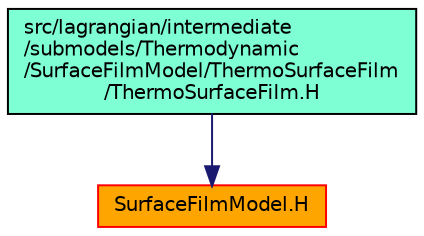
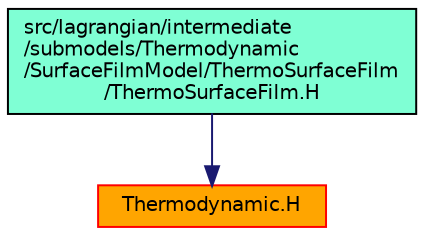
node "SurfaceFilmModel.H": label "SurfaceFilmModel.H" -> "Thermodynamic.H"
